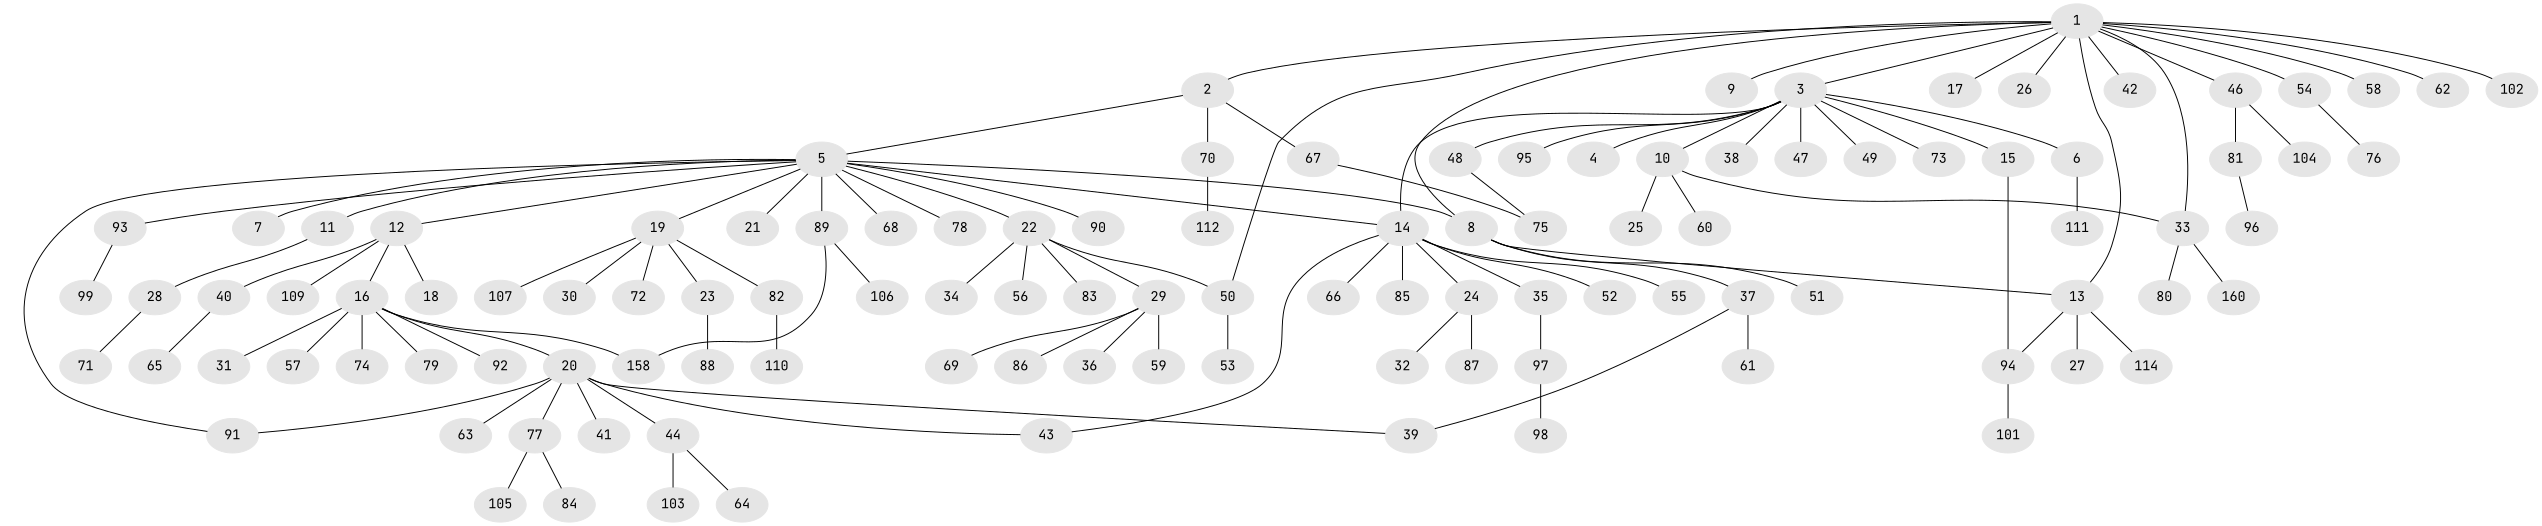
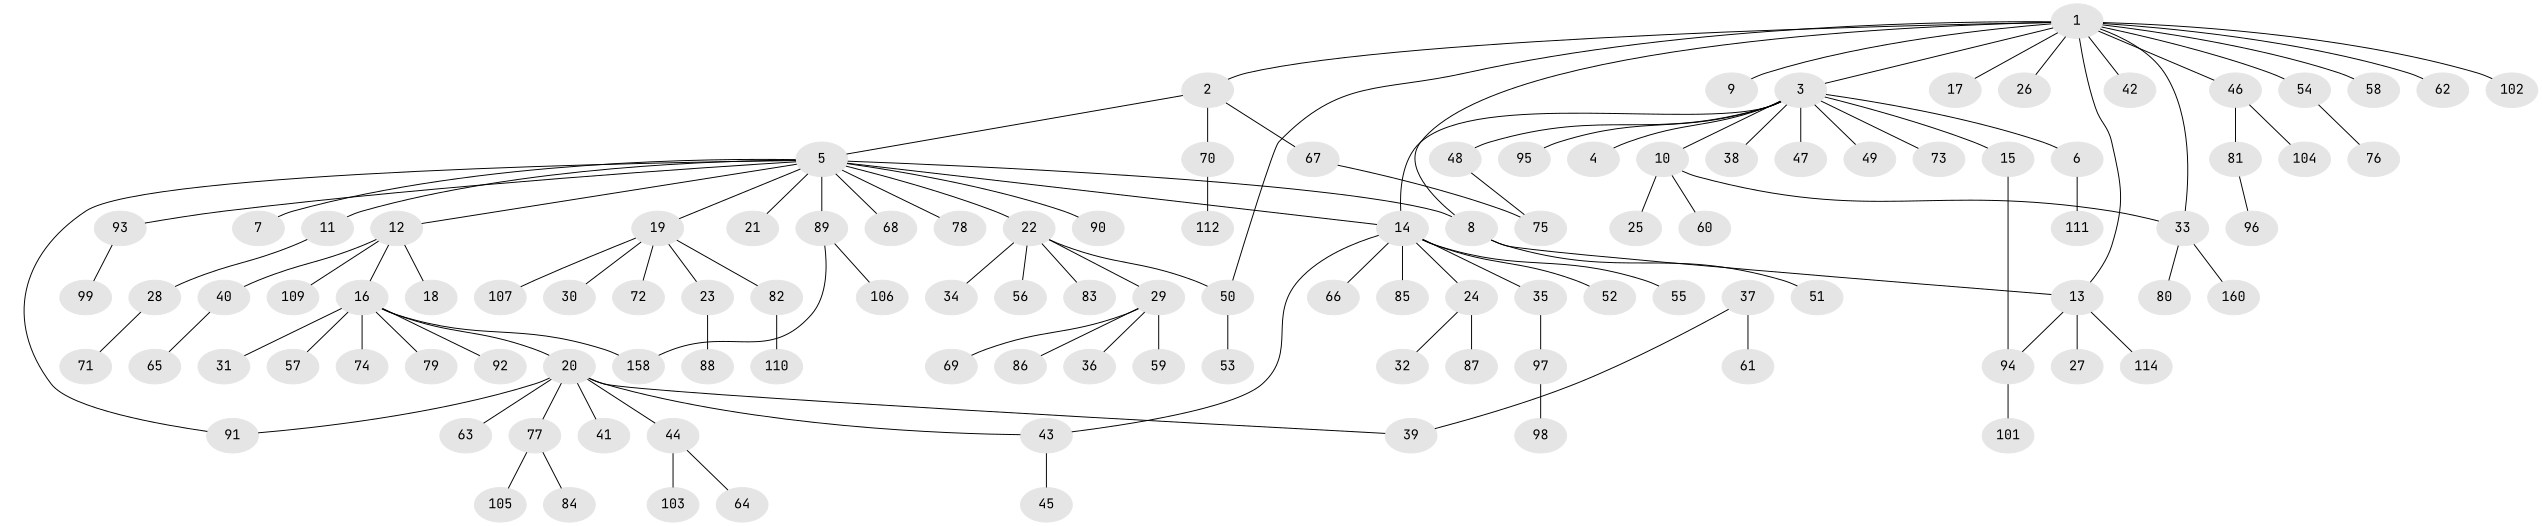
edge "8" -- "37": removed
node "45": added
